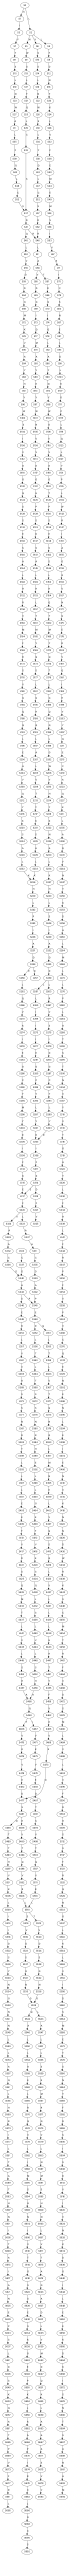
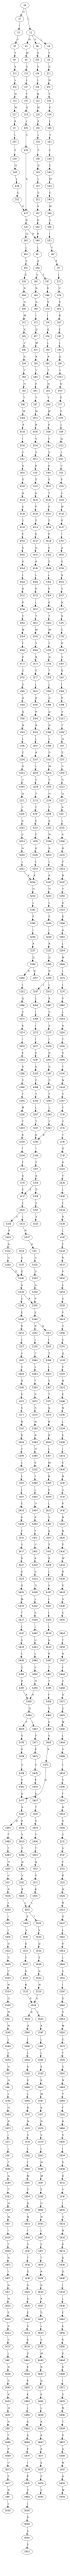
edge "S450" -> "S454": removed, label "M"
